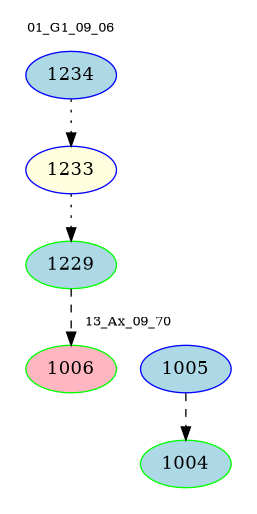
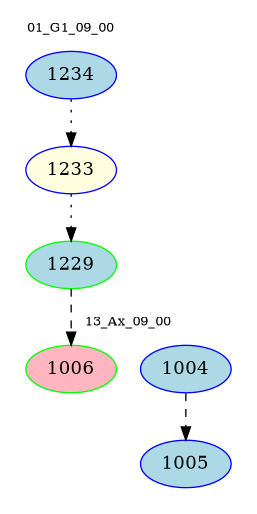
cluster "01_G1_09_06": label "01_G1_09_06" -> "01_G1_09_00"
cluster "13_Ax_09_70": label "13_Ax_09_70" -> "13_Ax_09_00"
edge "1005" -> "1004": reversed
node "1004": color green -> blue
